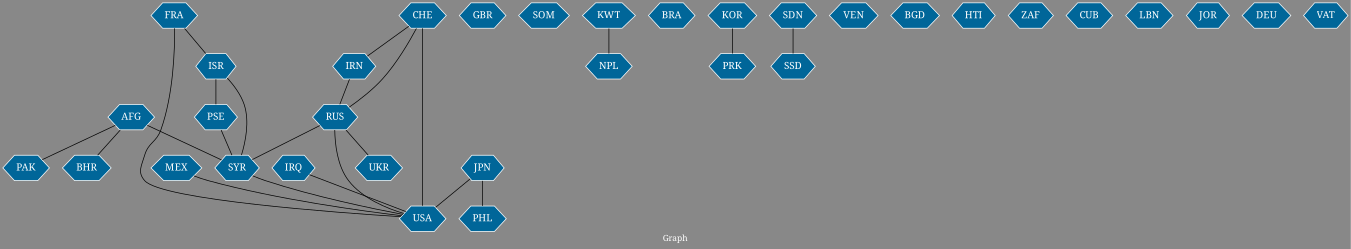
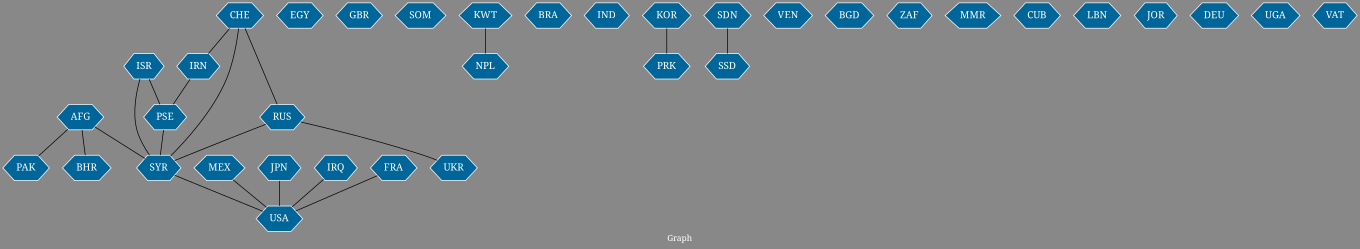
node "EGY": added
node "IND": added
node "MMR": added
node "HTI": removed
node "UGA": added
edge "FRA" -- "ISR": removed
edge "IRN" -- "RUS": now "IRN" -- "PSE"
edge "CHE" -- "USA": now "CHE" -- "SYR"
edge "RUS" -- "USA": removed
node "PHL": removed
